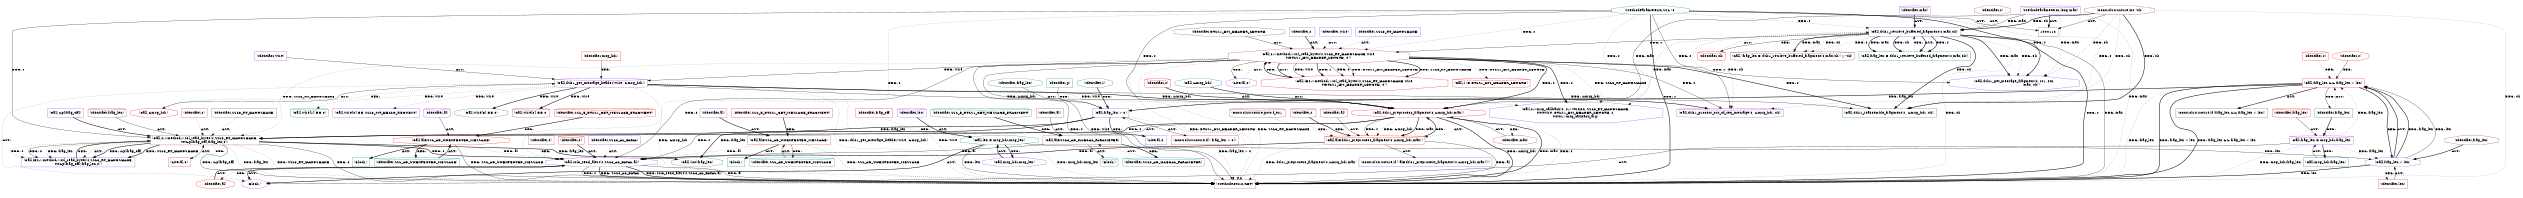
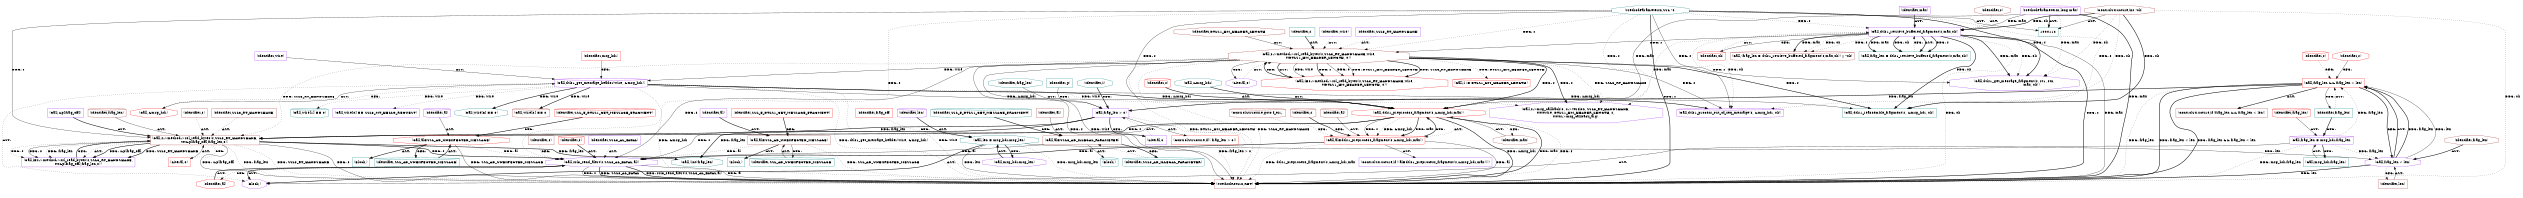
edge "(MethodParameterIn,long max)" -> "(MethodReturn,RET)": style dotted -> bold
